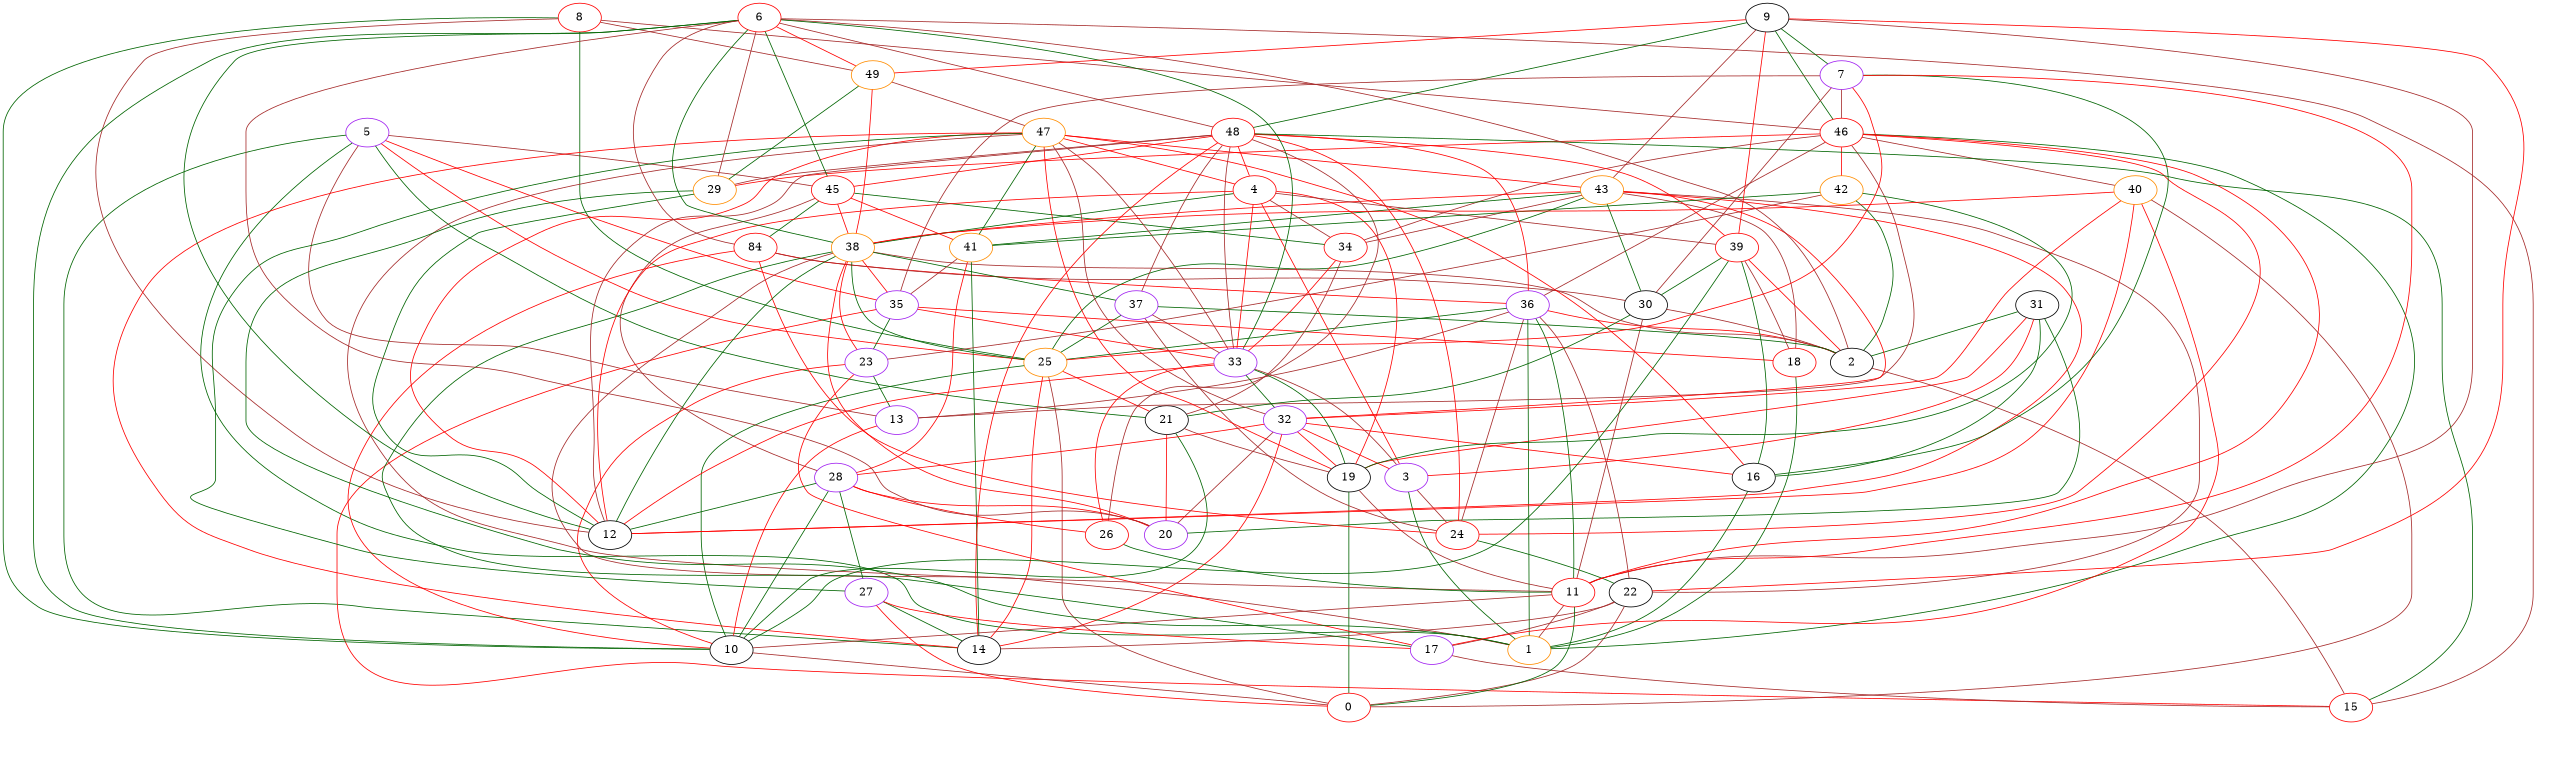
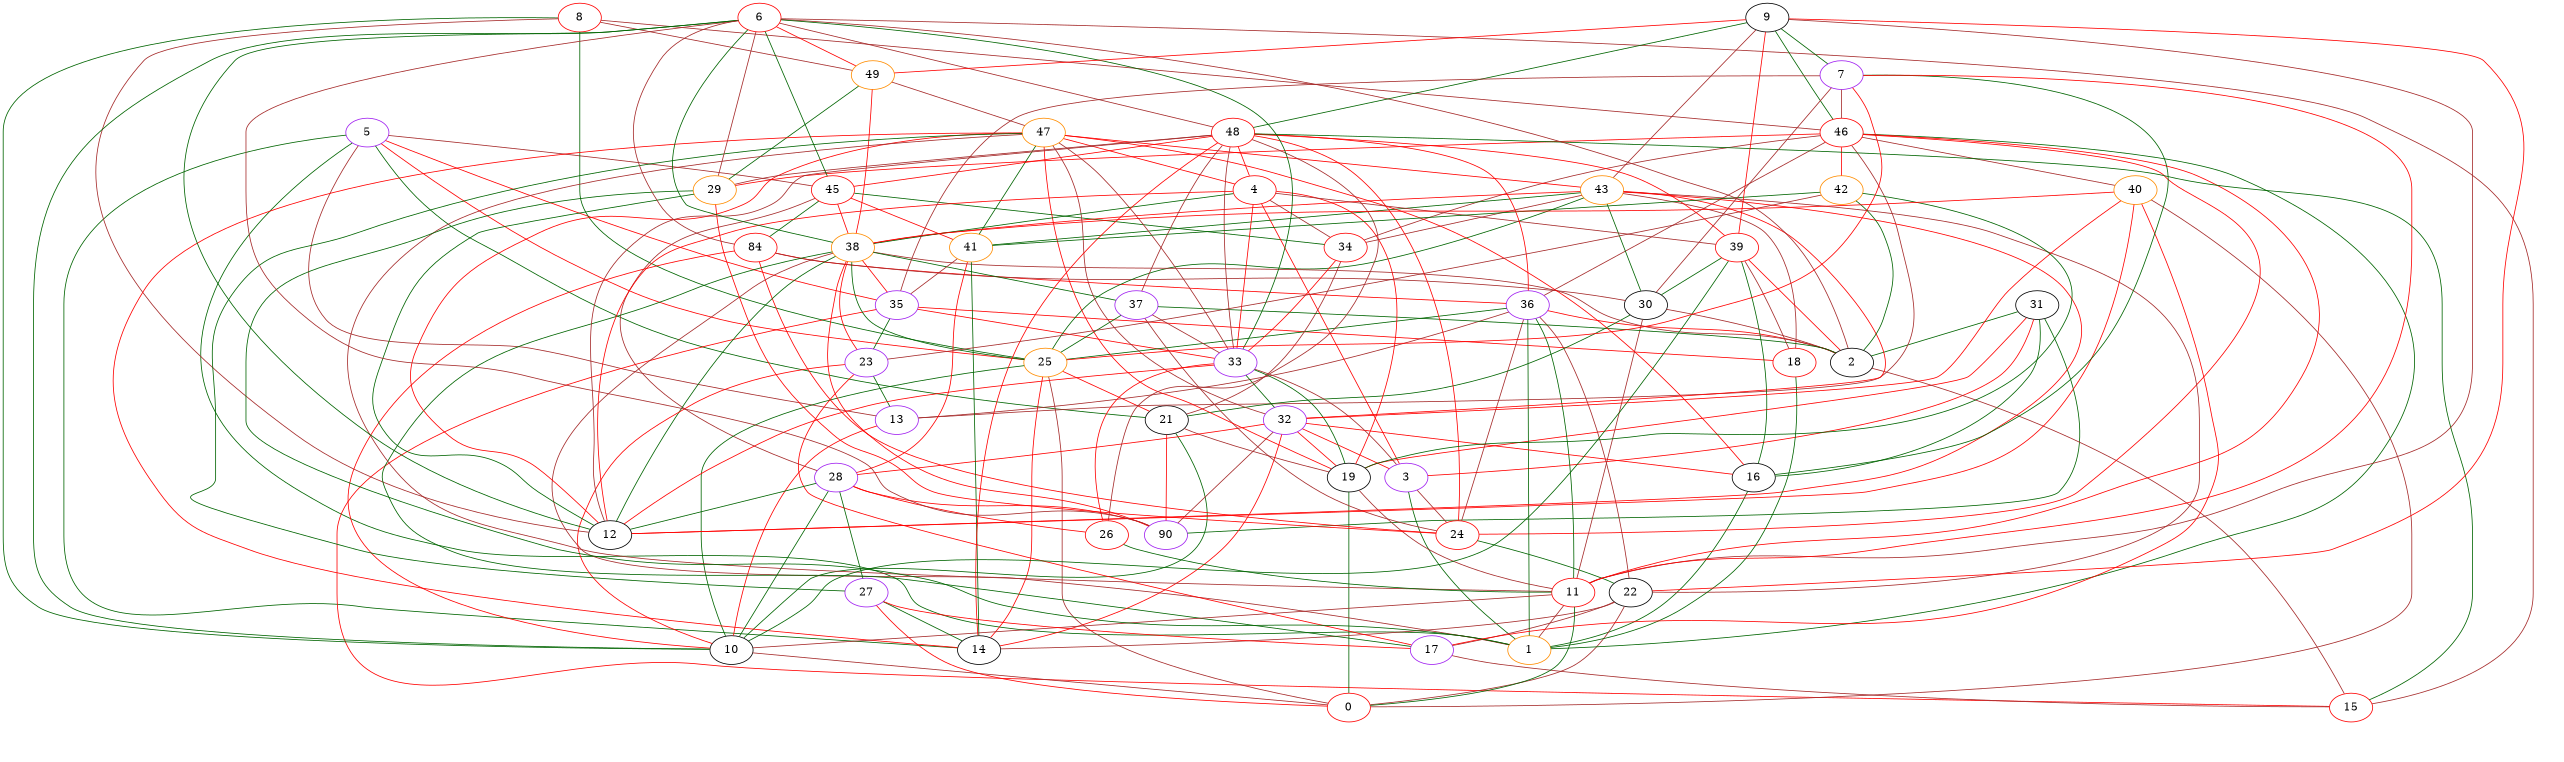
edge "29" -- "24": added
node "20": label "20" -> "90"
